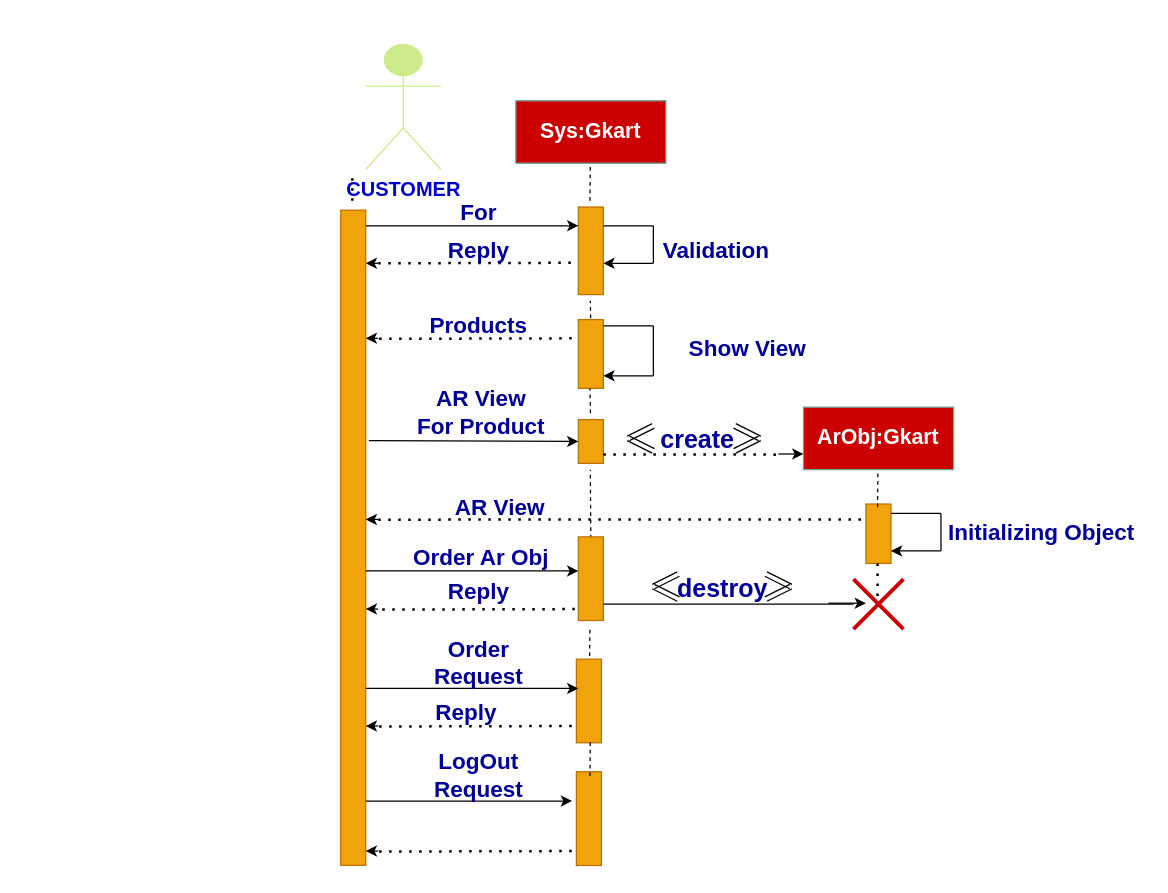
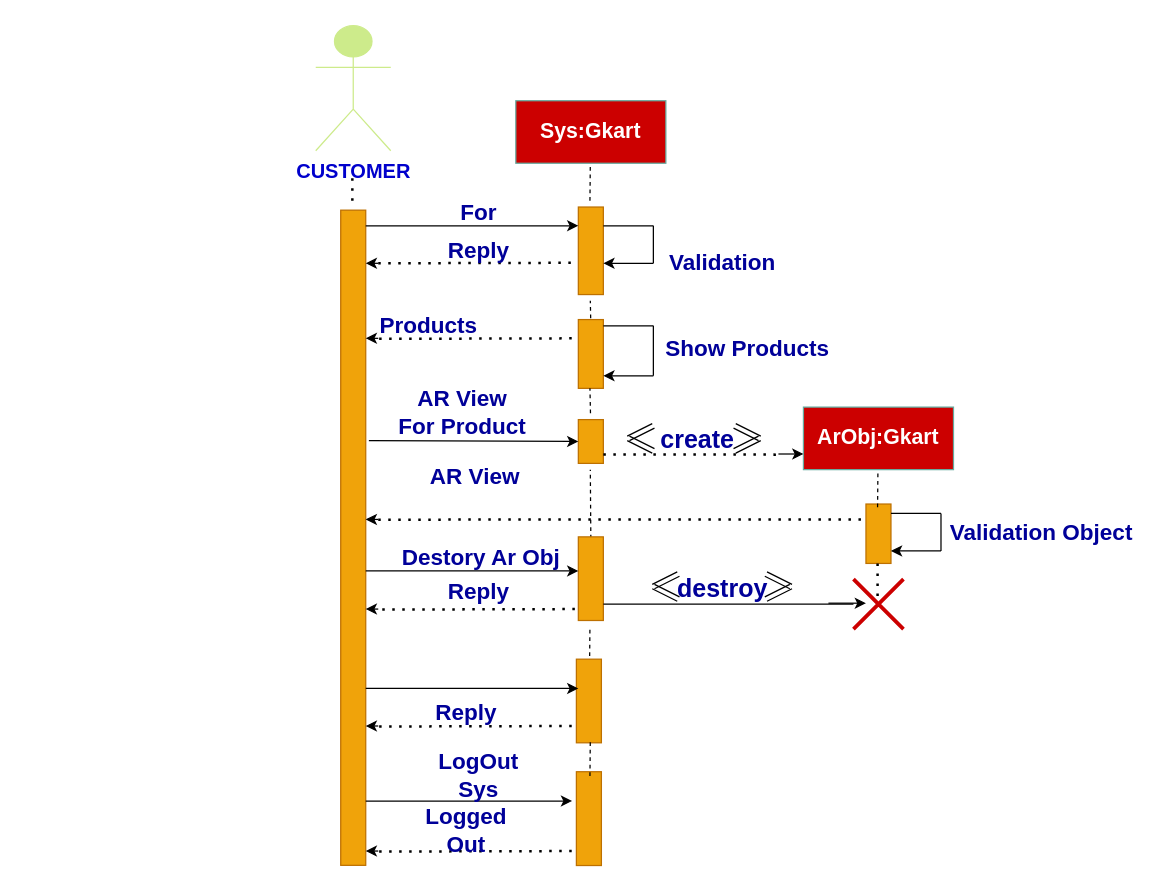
node "CUSTOMER": moved (403, 107) -> (353, 88)
node "Validation": moved (716, 251) -> (722, 263)
node "Products": moved (478, 326) -> (428, 326)
node "Show View": label "Show View" -> "Show Products"
node "AR View For Product": moved (481, 413) -> (462, 413)
node "AR View": moved (500, 508) -> (475, 477)
node "Initializing Object": label "Initializing Object" -> "Validation Object"
node "Order Ar Obj": label "Order Ar Obj" -> "Destory Ar Obj"
node "Order Request": removed
node "LogOut Request": label "LogOut Request" -> "LogOut Sys"
node "Logged Out": added
